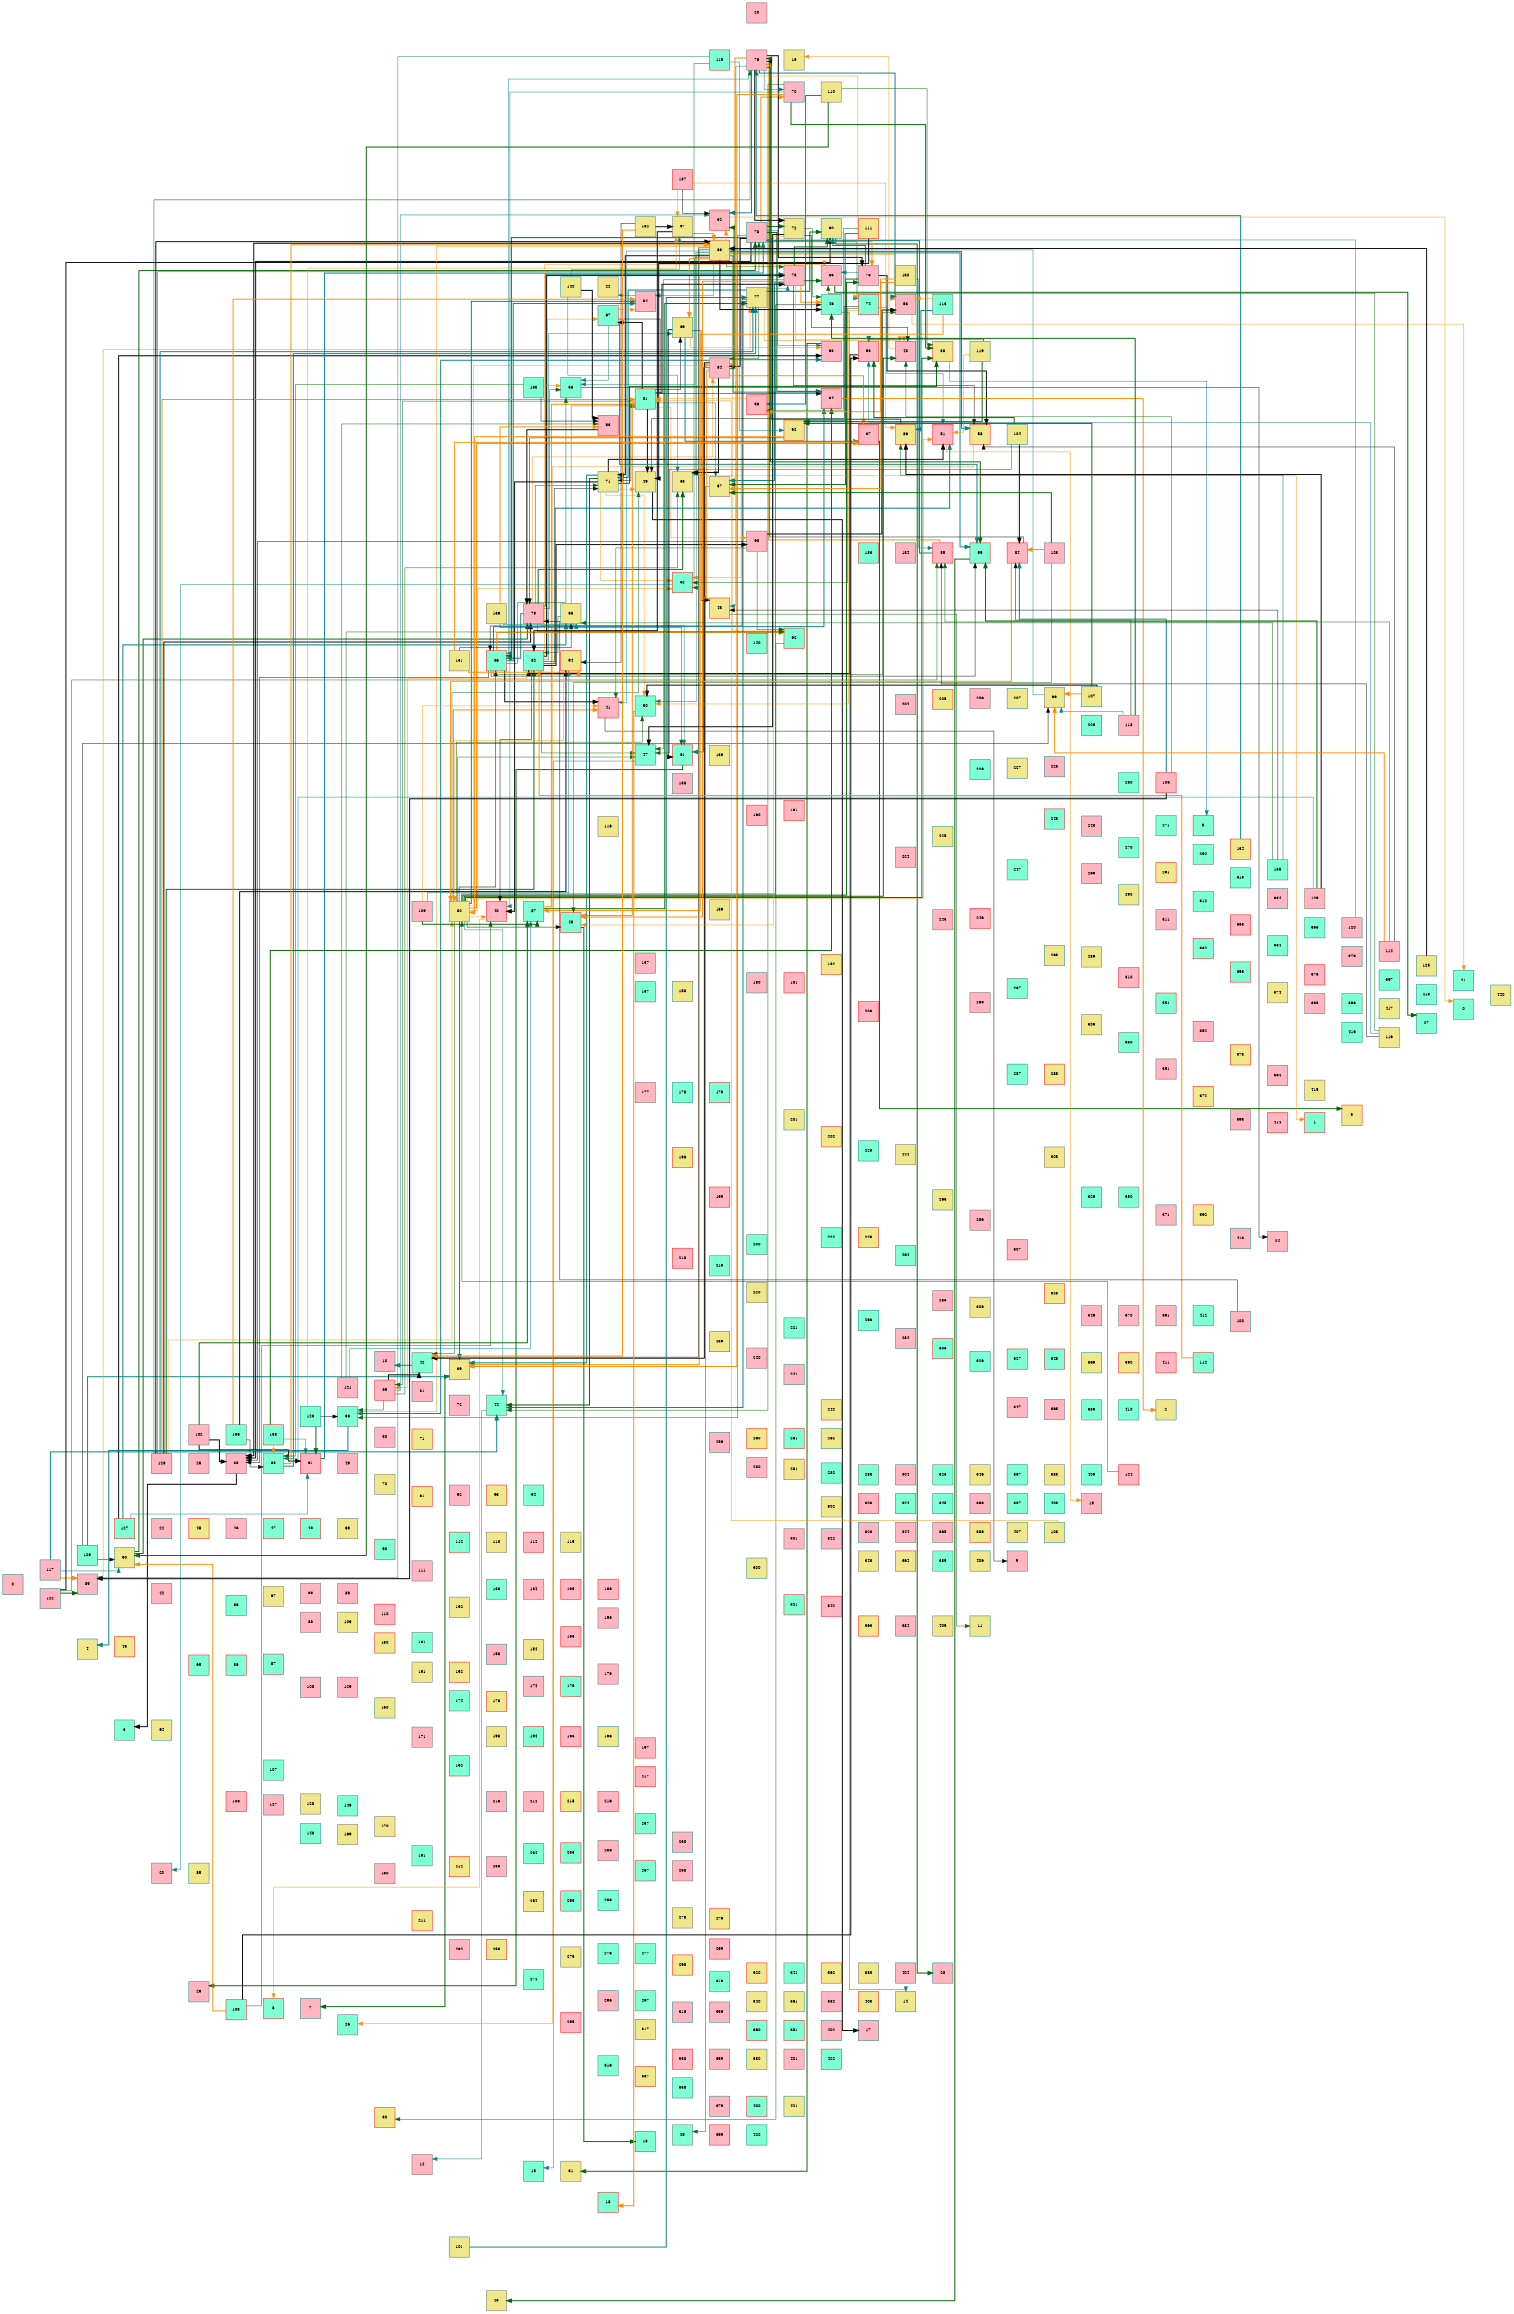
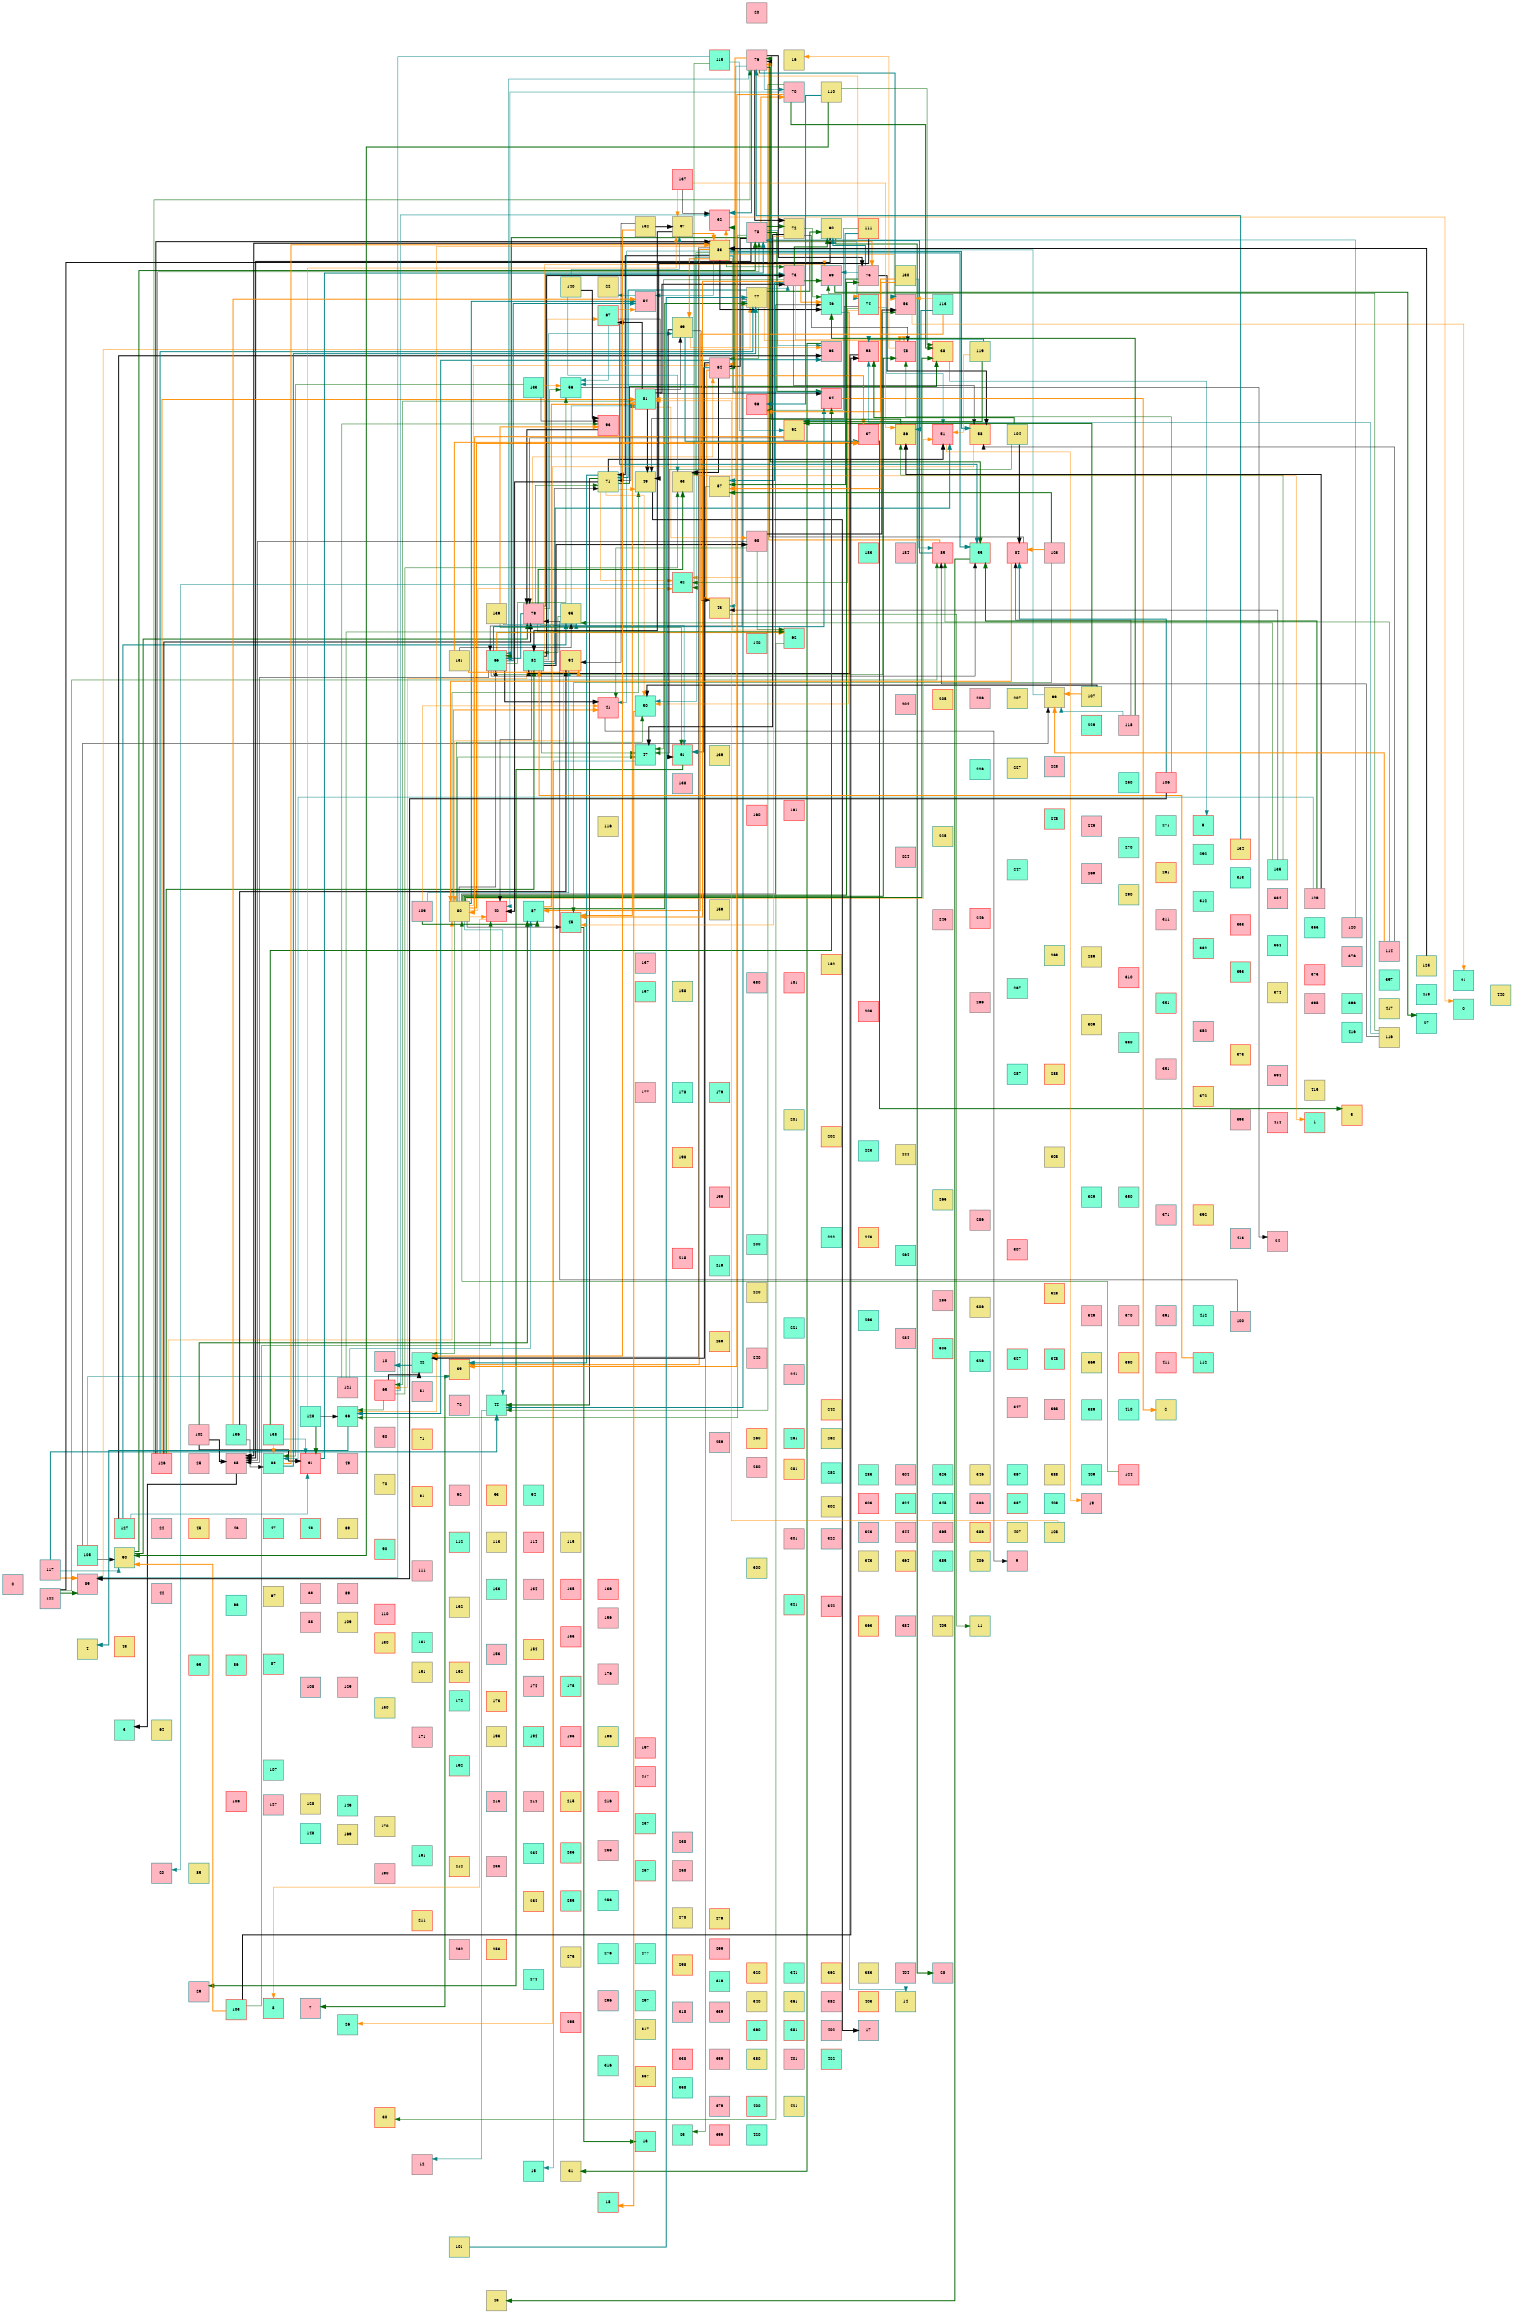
edge "81" -> "57": removed
node "180": label "180" -> "580"
edge "80" -> "39": removed
edge "105" -> "39": style bold -> solid
